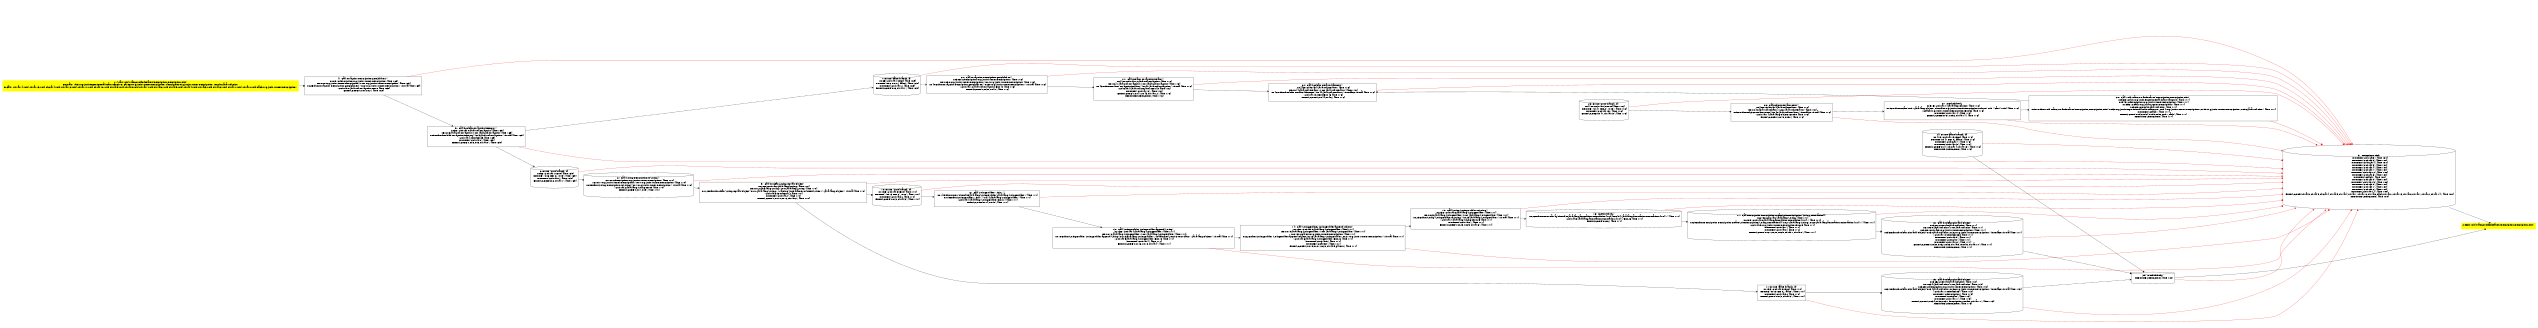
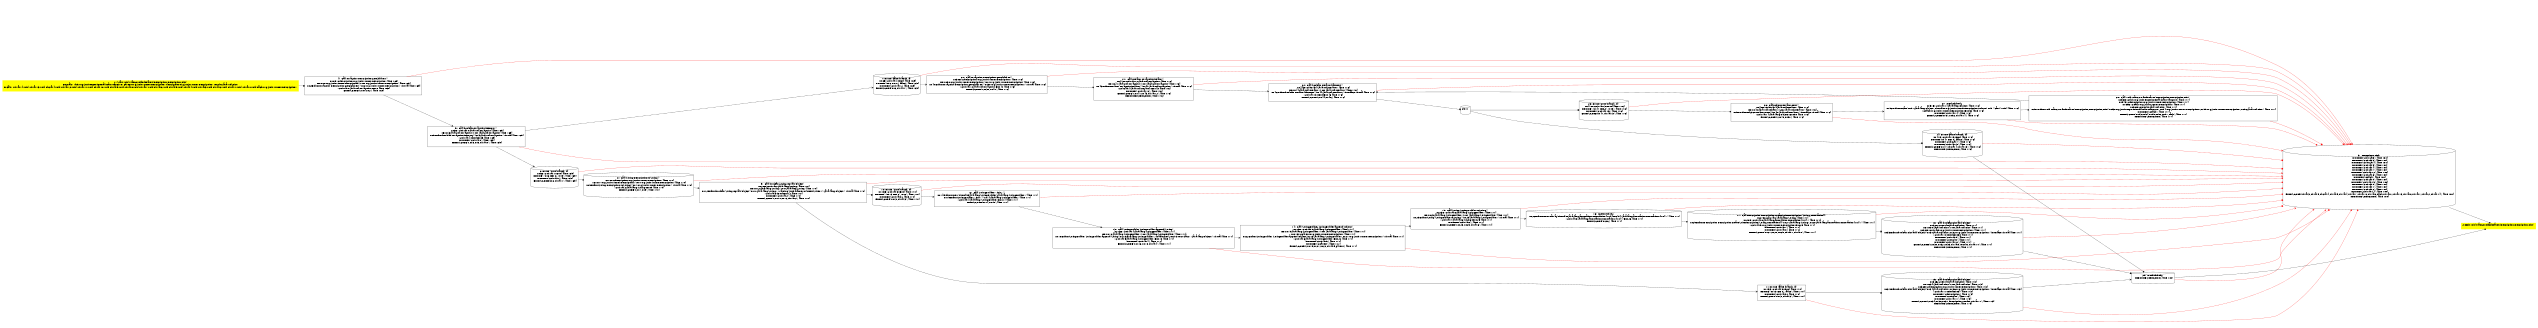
node "25: +": added
